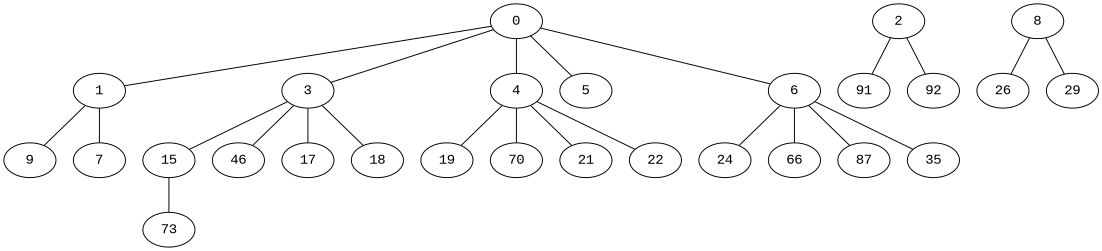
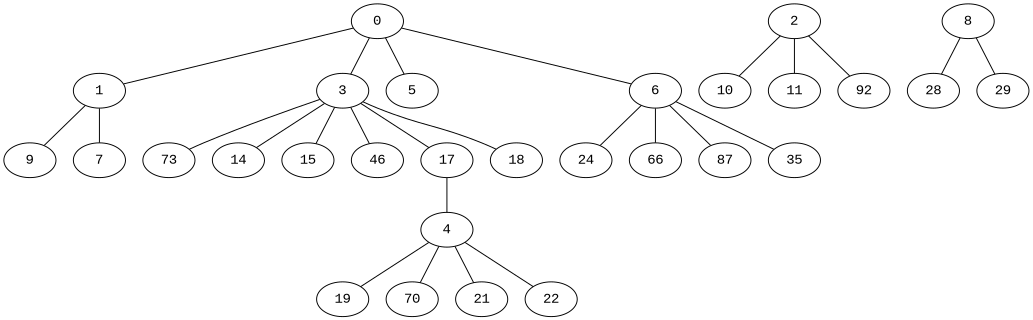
edge "0" -- "4": now "17" -- "4"
node "10": added
node "91": label "91" -> "11"
node "26": label "26" -> "28"
node "14": added
edge "15" -- "73": now "3" -- "73"
